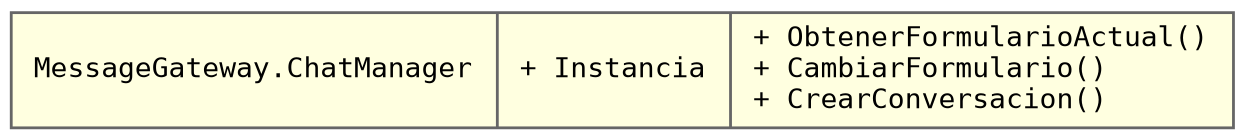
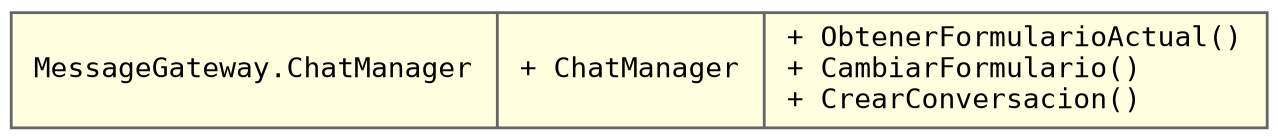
node "MessageGateway.ChatManager": text "+ Instancia" -> "+ ChatManager"
